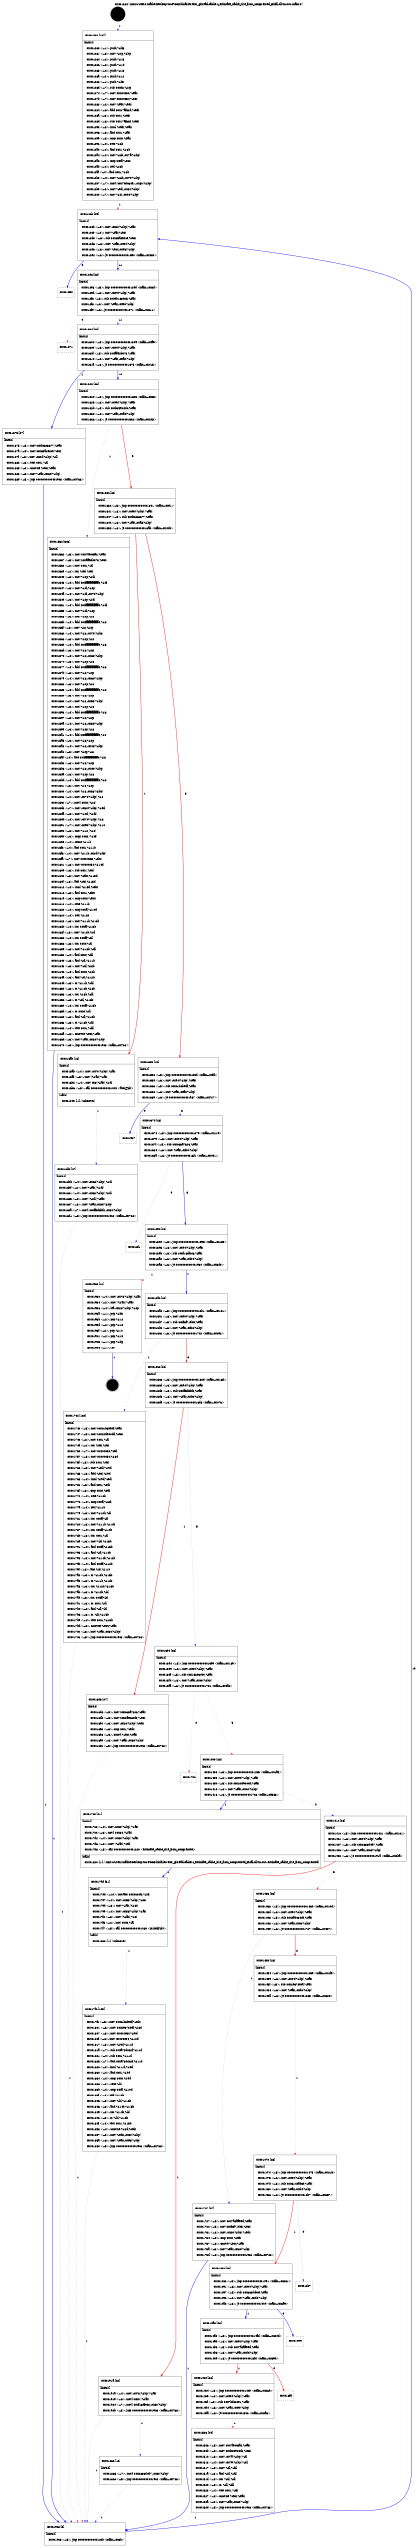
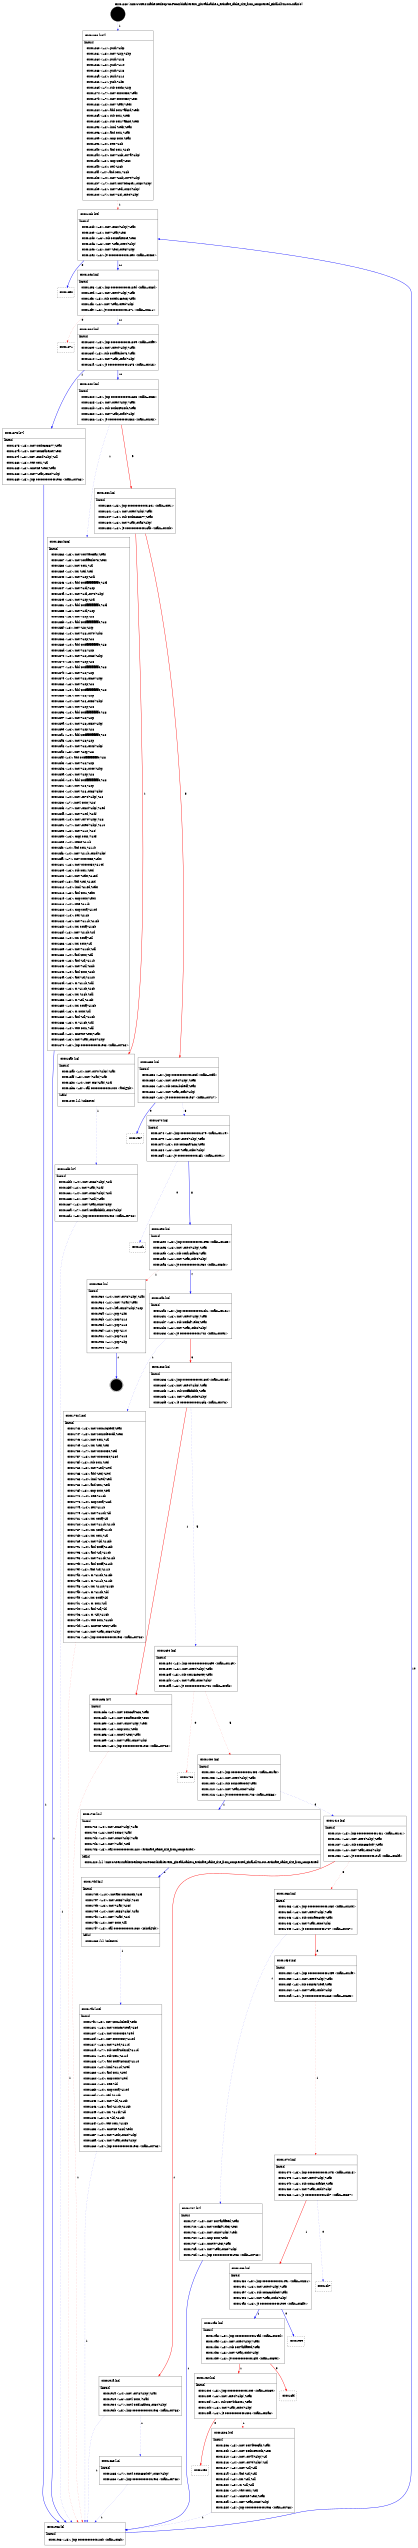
node "0x4014e0": added
